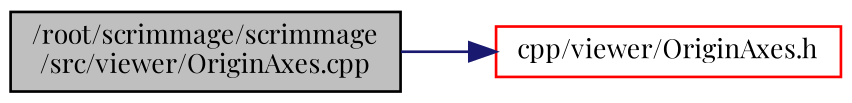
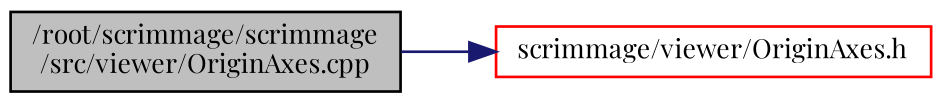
node "cpp/viewer/OriginAxes.h": label "cpp/viewer/OriginAxes.h" -> "scrimmage/viewer/OriginAxes.h"
